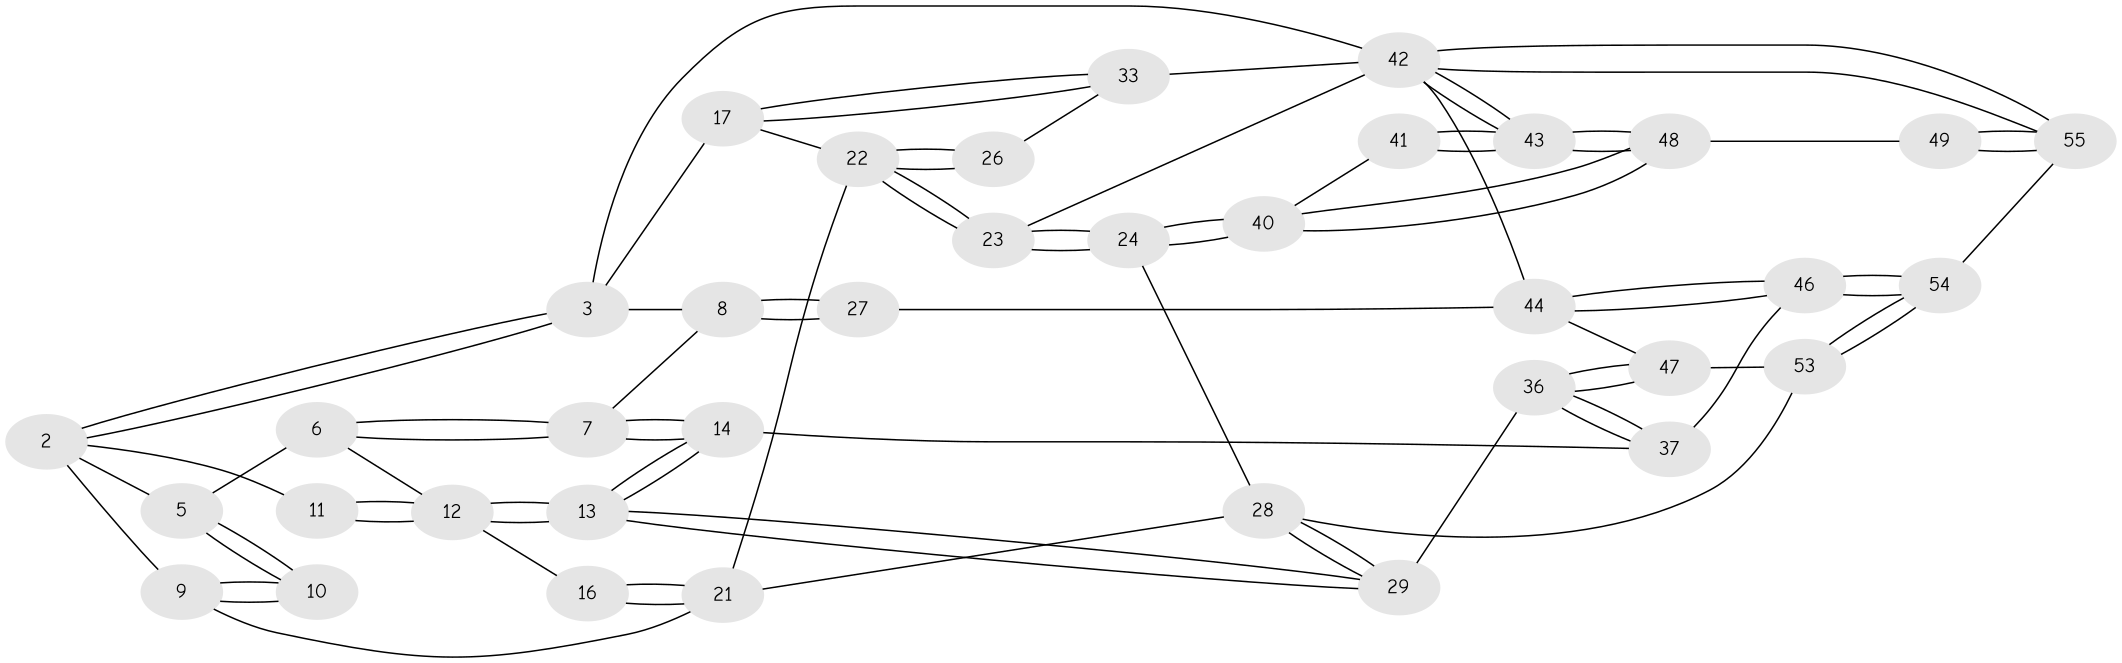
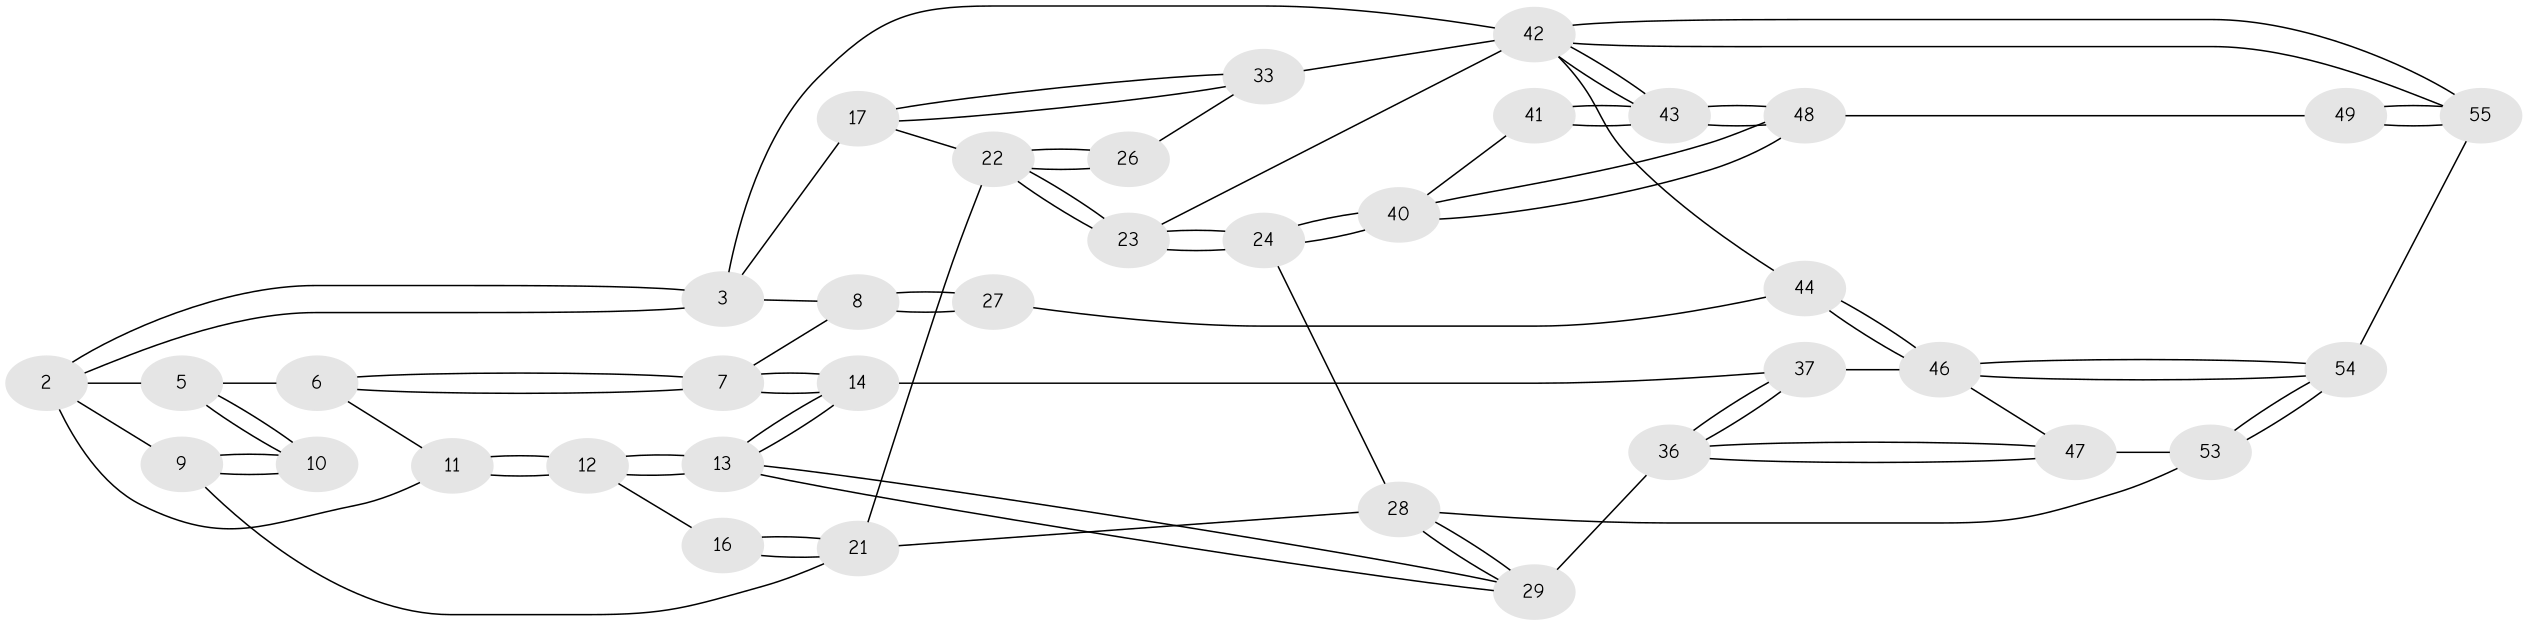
edge "44" -- "47": now "46" -- "47"
edge "6" -- "12": now "6" -- "11"
